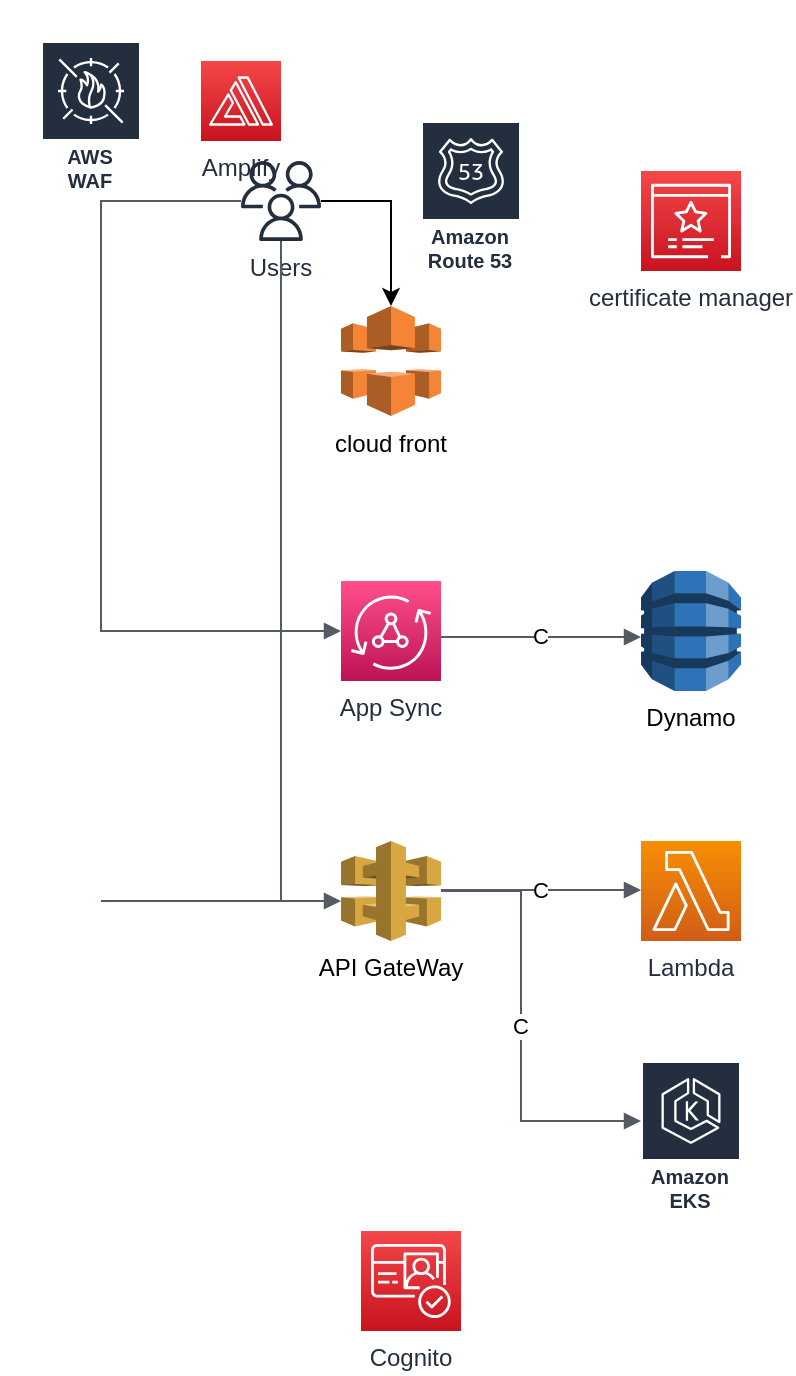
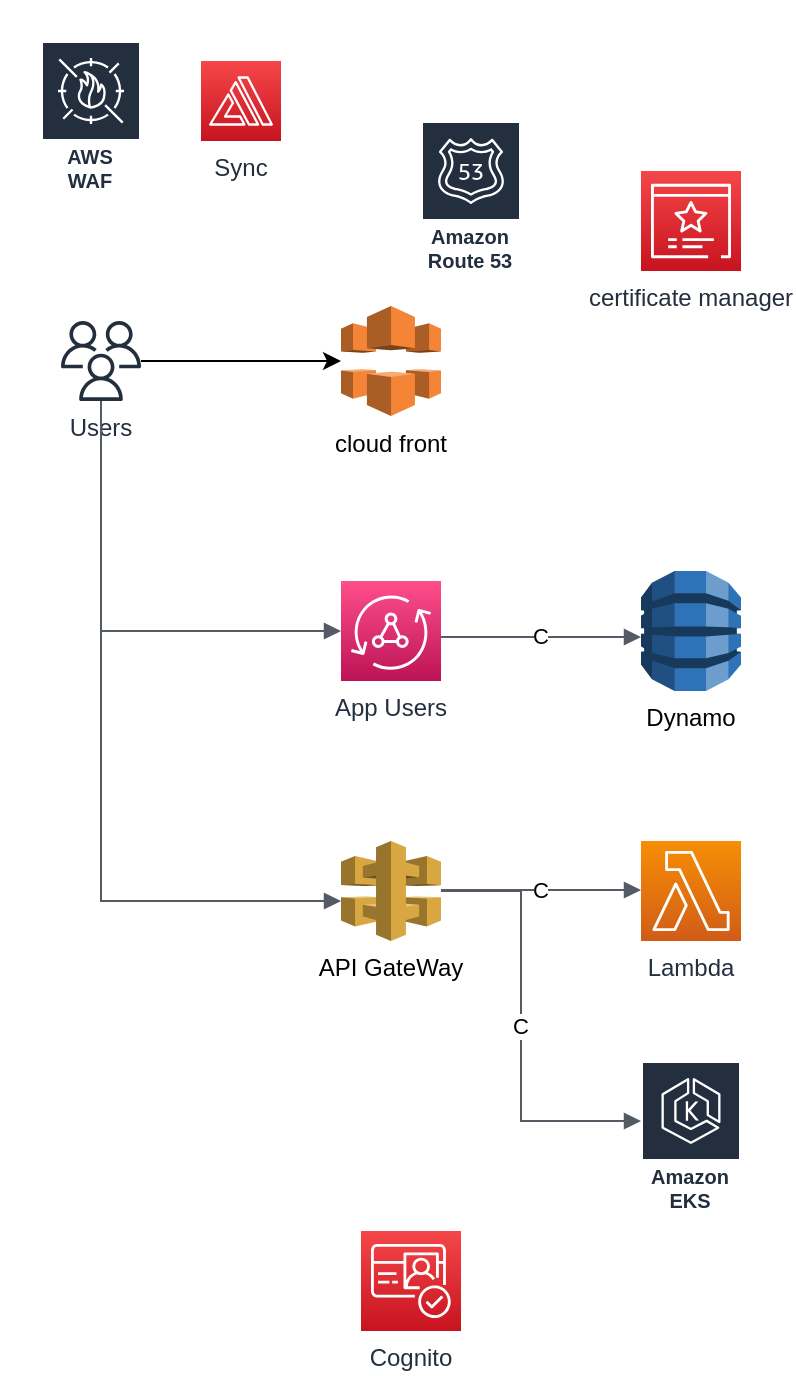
node "Amplify": label "Amplify" -> "Sync"
node "Users": moved (281, 201) -> (101, 361)
node "App Sync": label "App Sync" -> "App Users"
